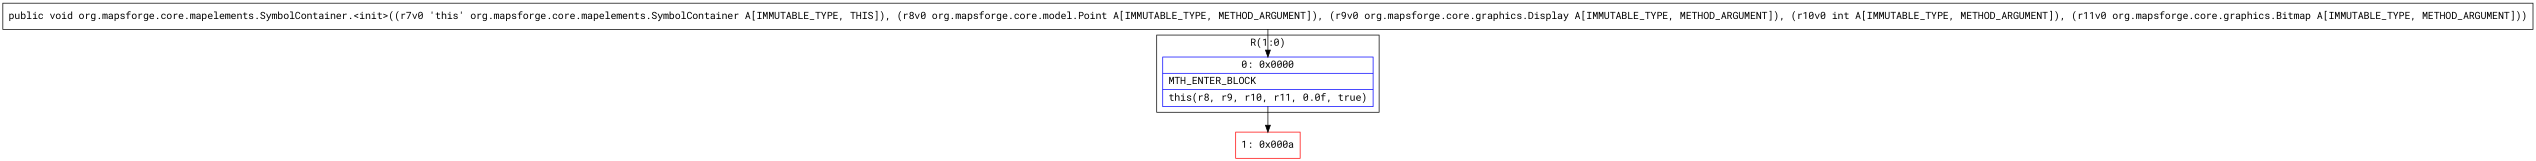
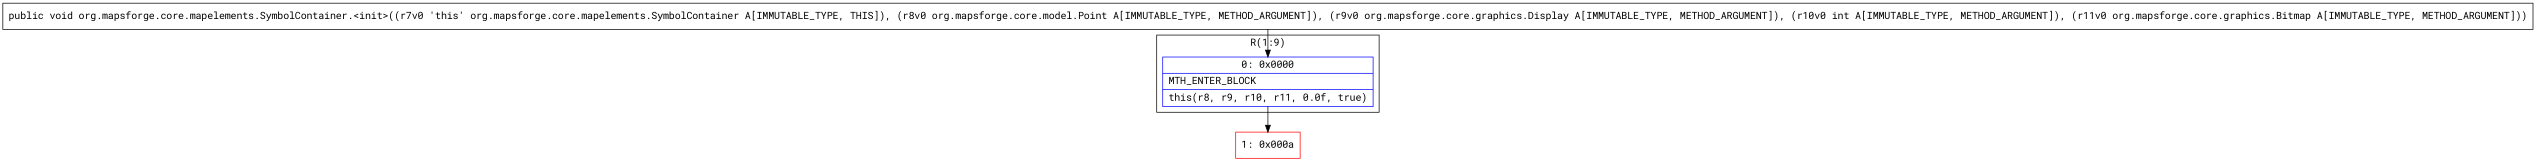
cluster "R(1:0)": label "R(1:0)" -> "R(1:9)"
